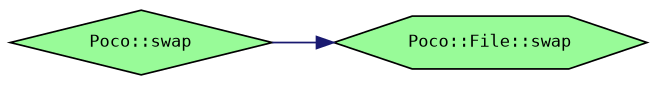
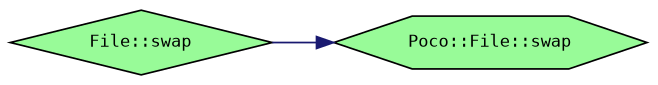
node "Poco::swap": label "Poco::swap" -> "File::swap"
